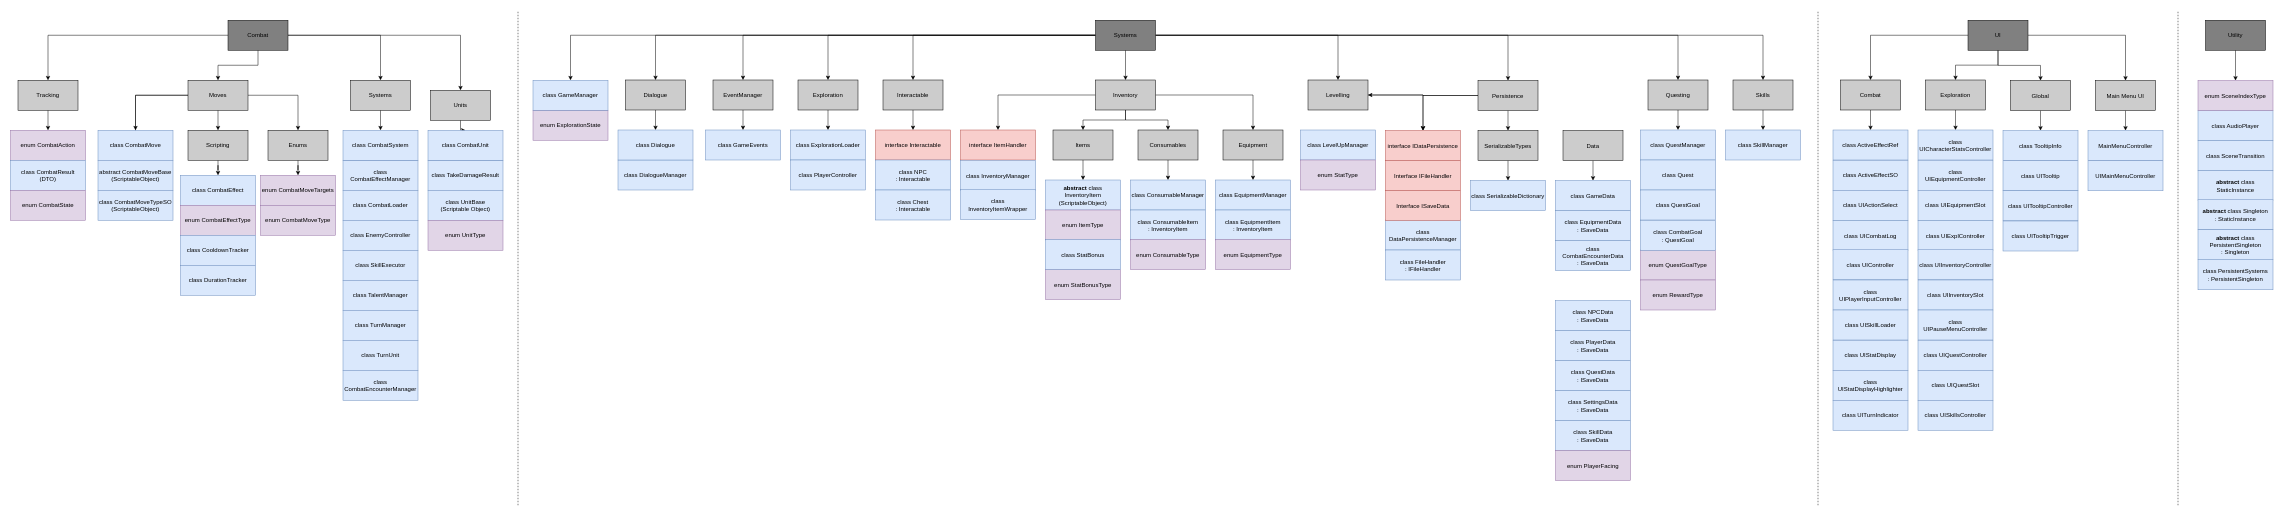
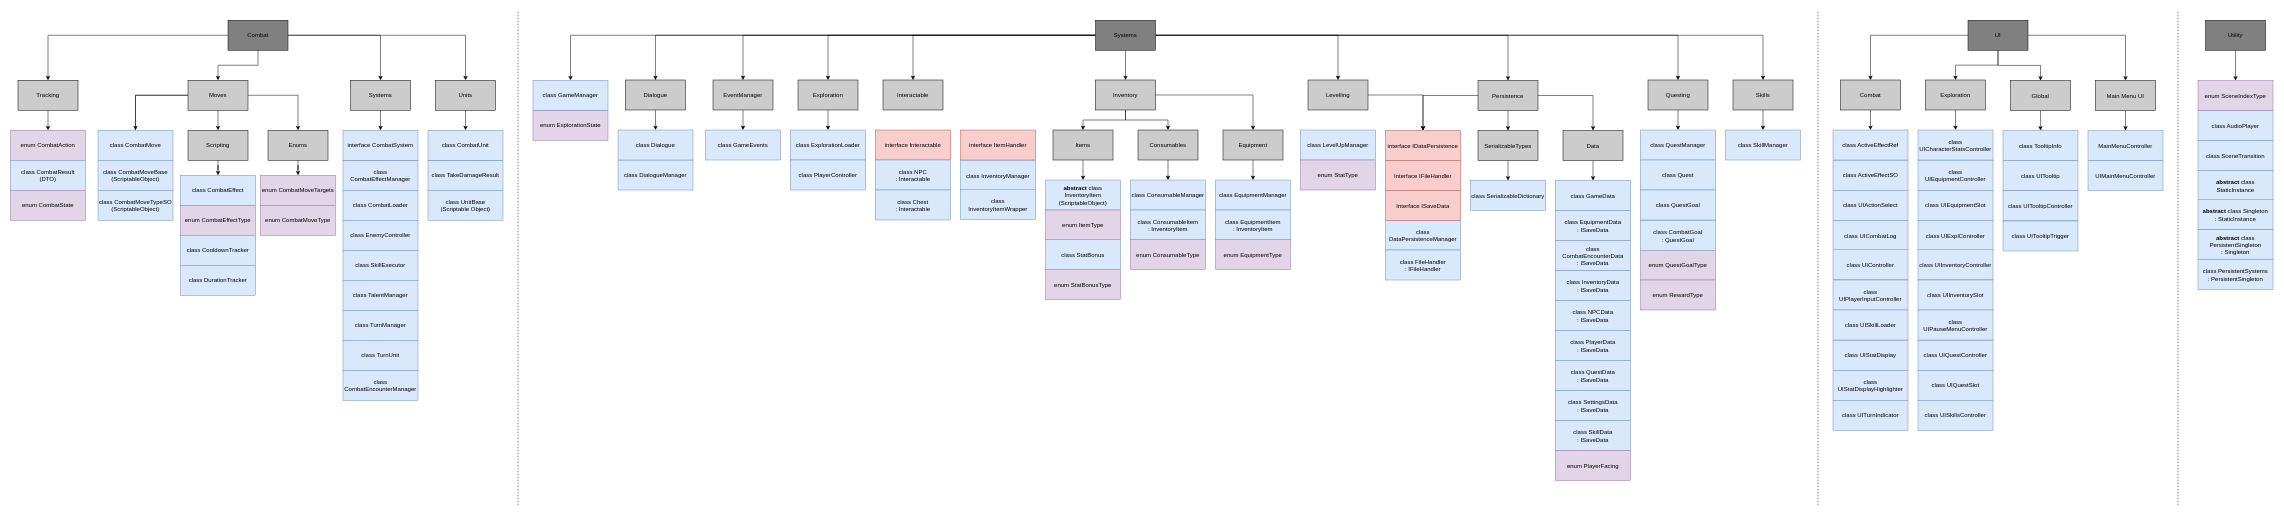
edge "Persistence" -> "Levelling": now "Persistence" -> "Data"
node "Units": moved (460, 105) -> (465, 95)
edge "Interactable" -> "interface Interactable": removed
edge "Inventory" -> "interface ItemHandler": removed
node "class CombatSystem": label "class CombatSystem" -> "interface CombatSystem"
node "abstract CombatMoveBase (ScriptableObject)": label "abstract CombatMoveBase (ScriptableObject)" -> "class CombatMoveBase (ScriptableObject)"
node "enum UnitType": removed
node "class InventoryData : ISaveData": added
